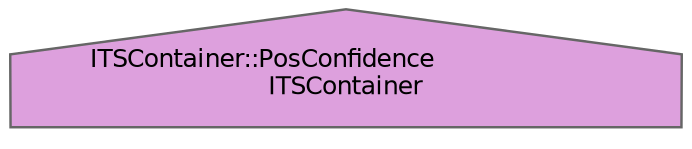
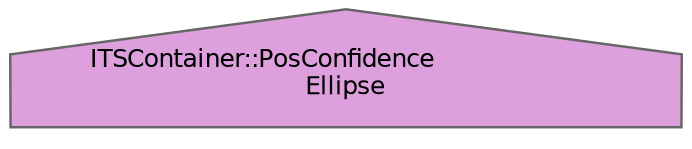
node "ITSContainer::PosConfidence ITSContainer": label "ITSContainer::PosConfidence ITSContainer" -> "ITSContainer::PosConfidence Ellipse"
